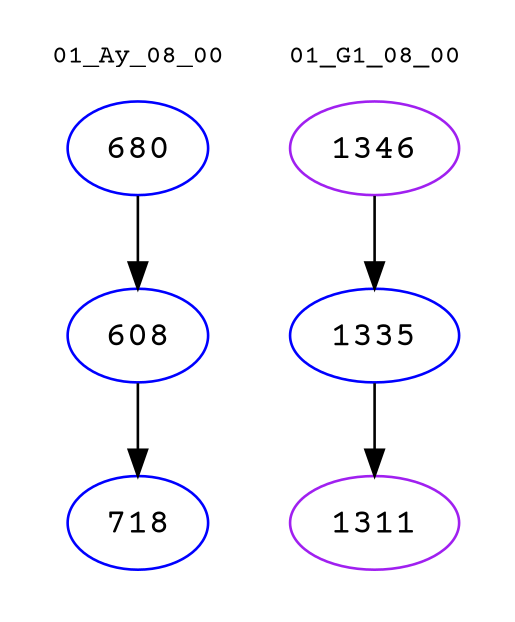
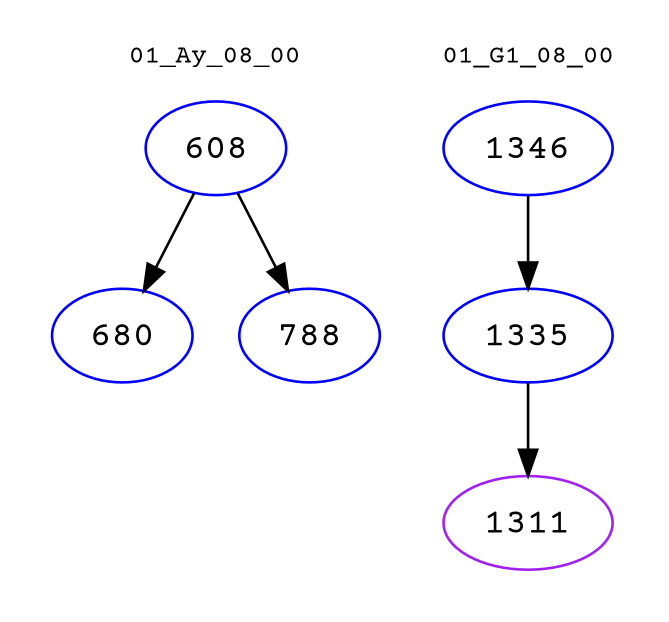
node "1346": color purple -> blue
edge "680" -> "608": reversed
node "718": label "718" -> "788"
